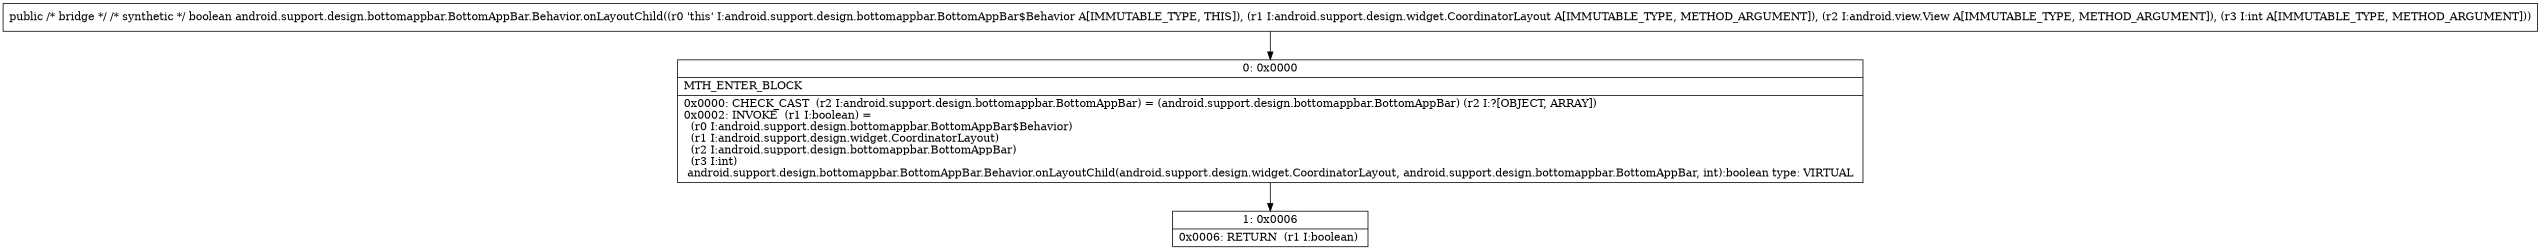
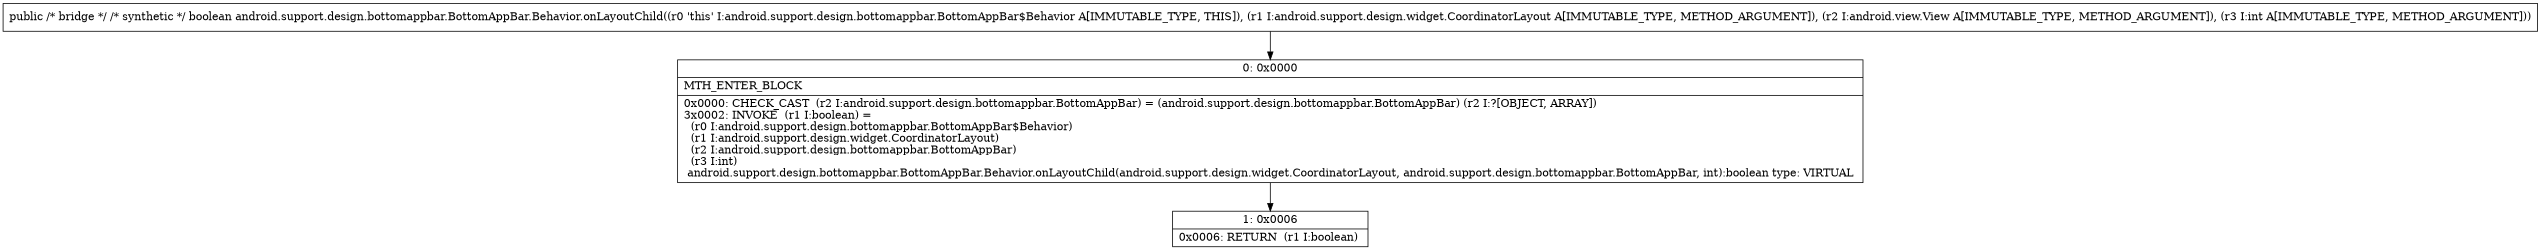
node "0: 0x0000": text "0x0002: INVOKE  (r1 I:boolean) =" -> "3x0002: INVOKE  (r1 I:boolean) ="
